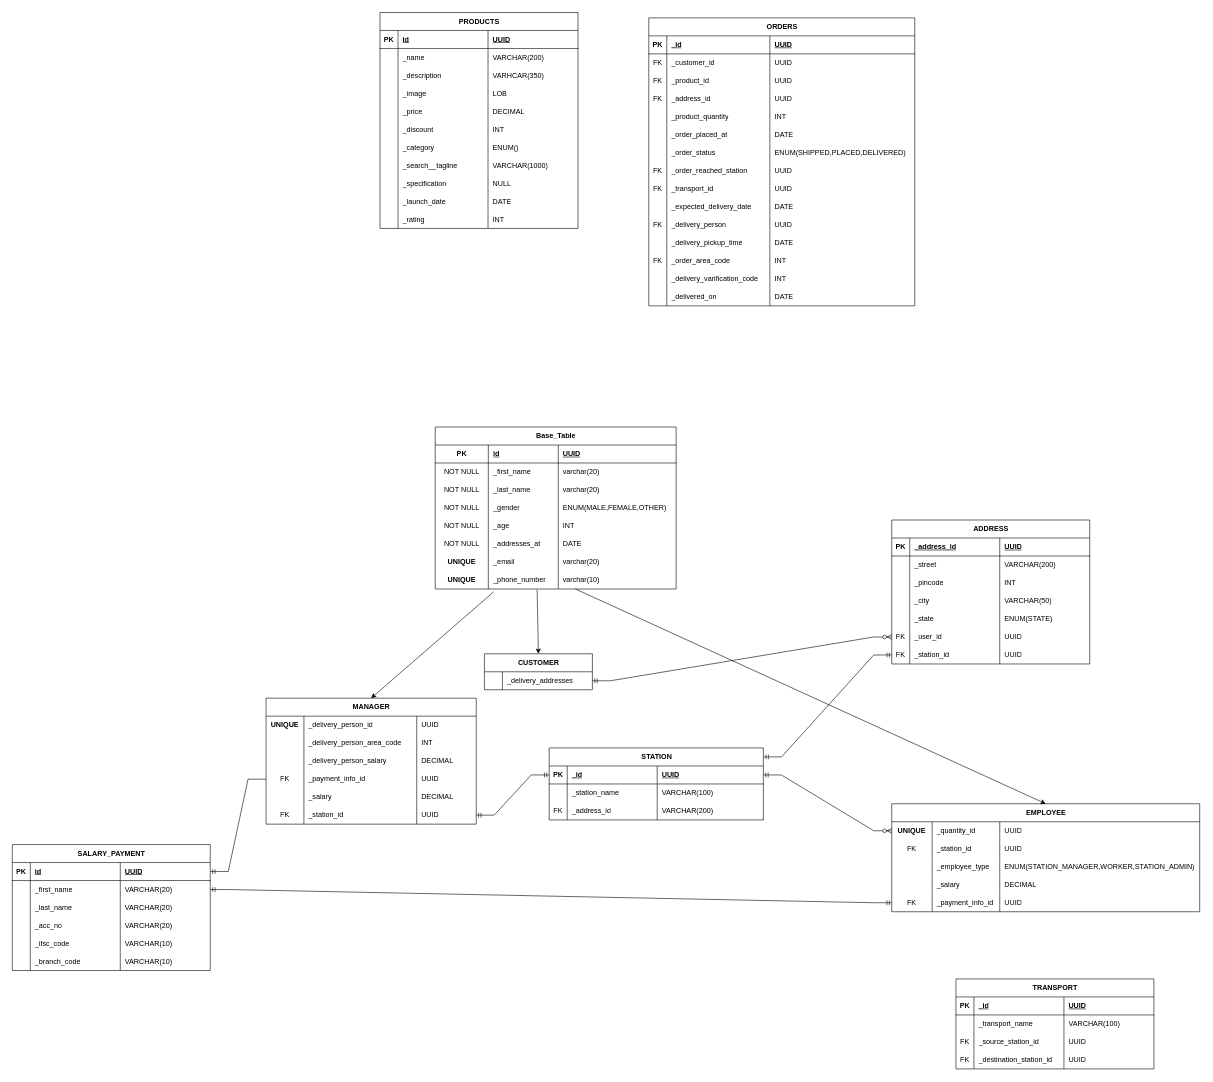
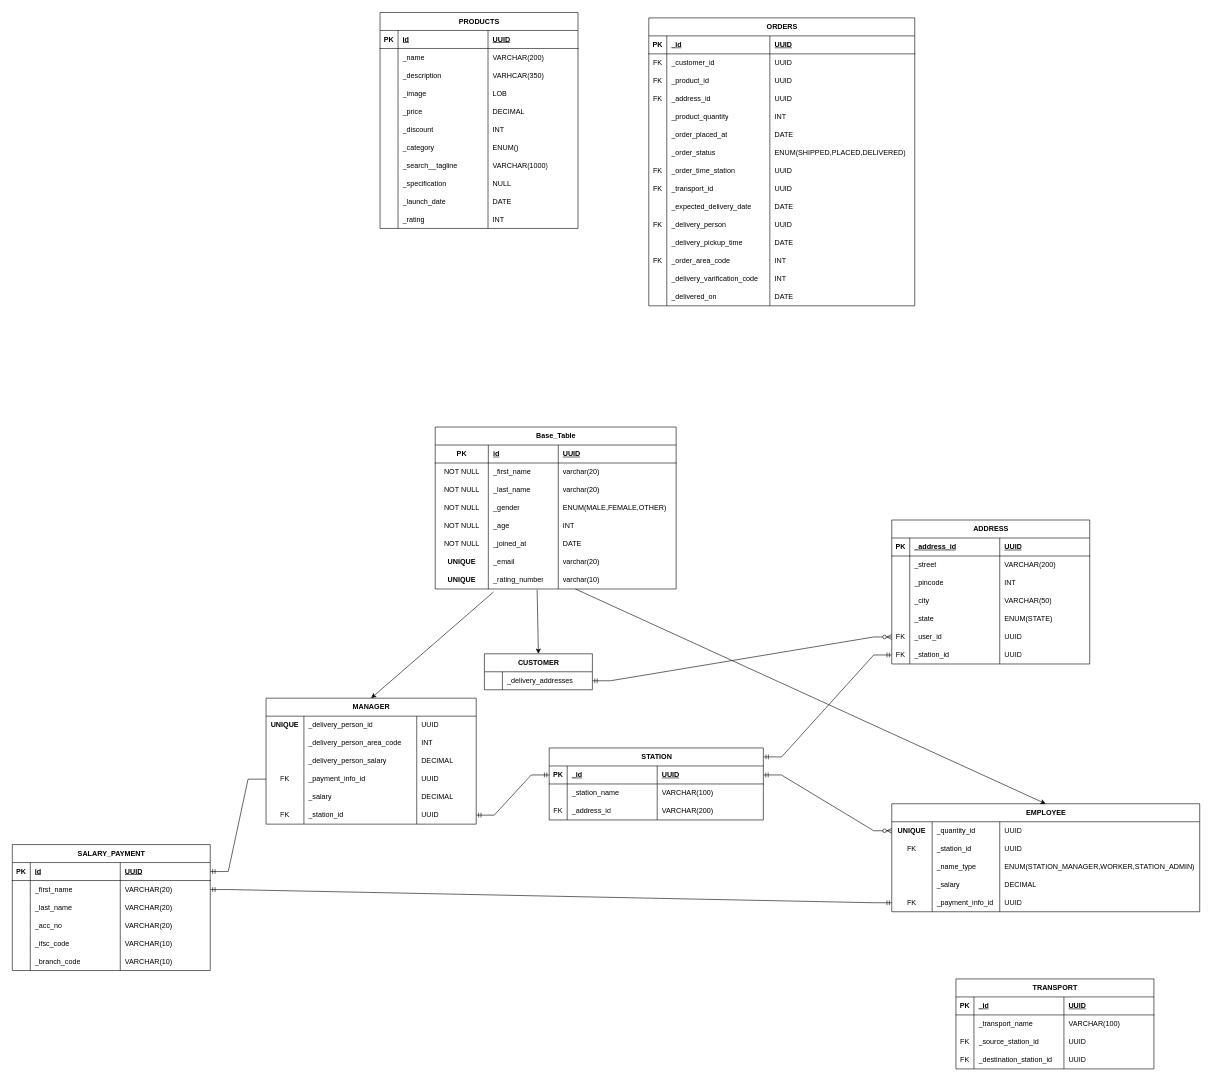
node "_order_reached_station": label "_order_reached_station" -> "_order_time_station"
node "_addresses_at": label "_addresses_at" -> "_joined_at"
node "_phone_number": label "_phone_number" -> "_rating_number"
node "_employee_type": label "_employee_type" -> "_name_type"
